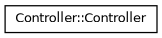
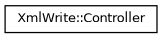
node "Controller::Controller": label "Controller::Controller" -> "XmlWrite::Controller"
